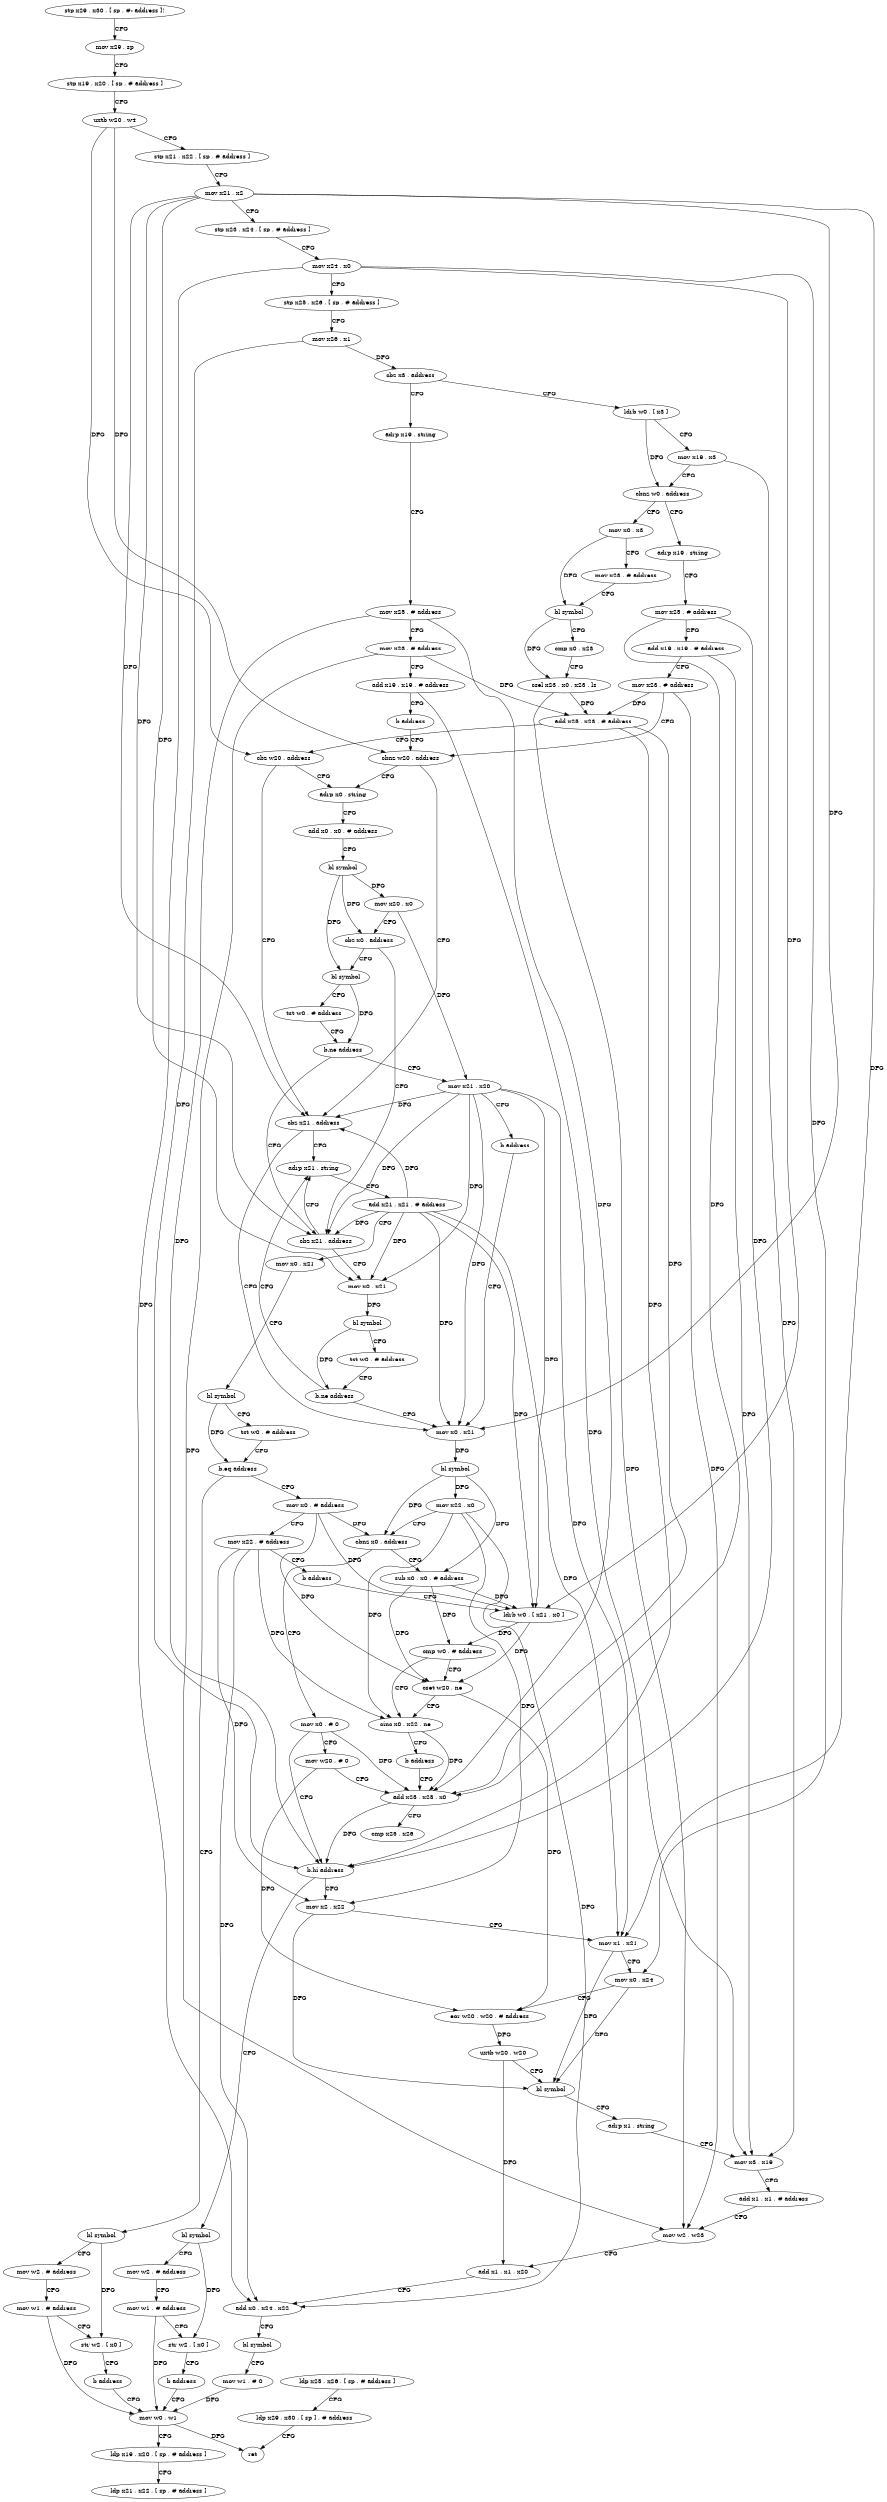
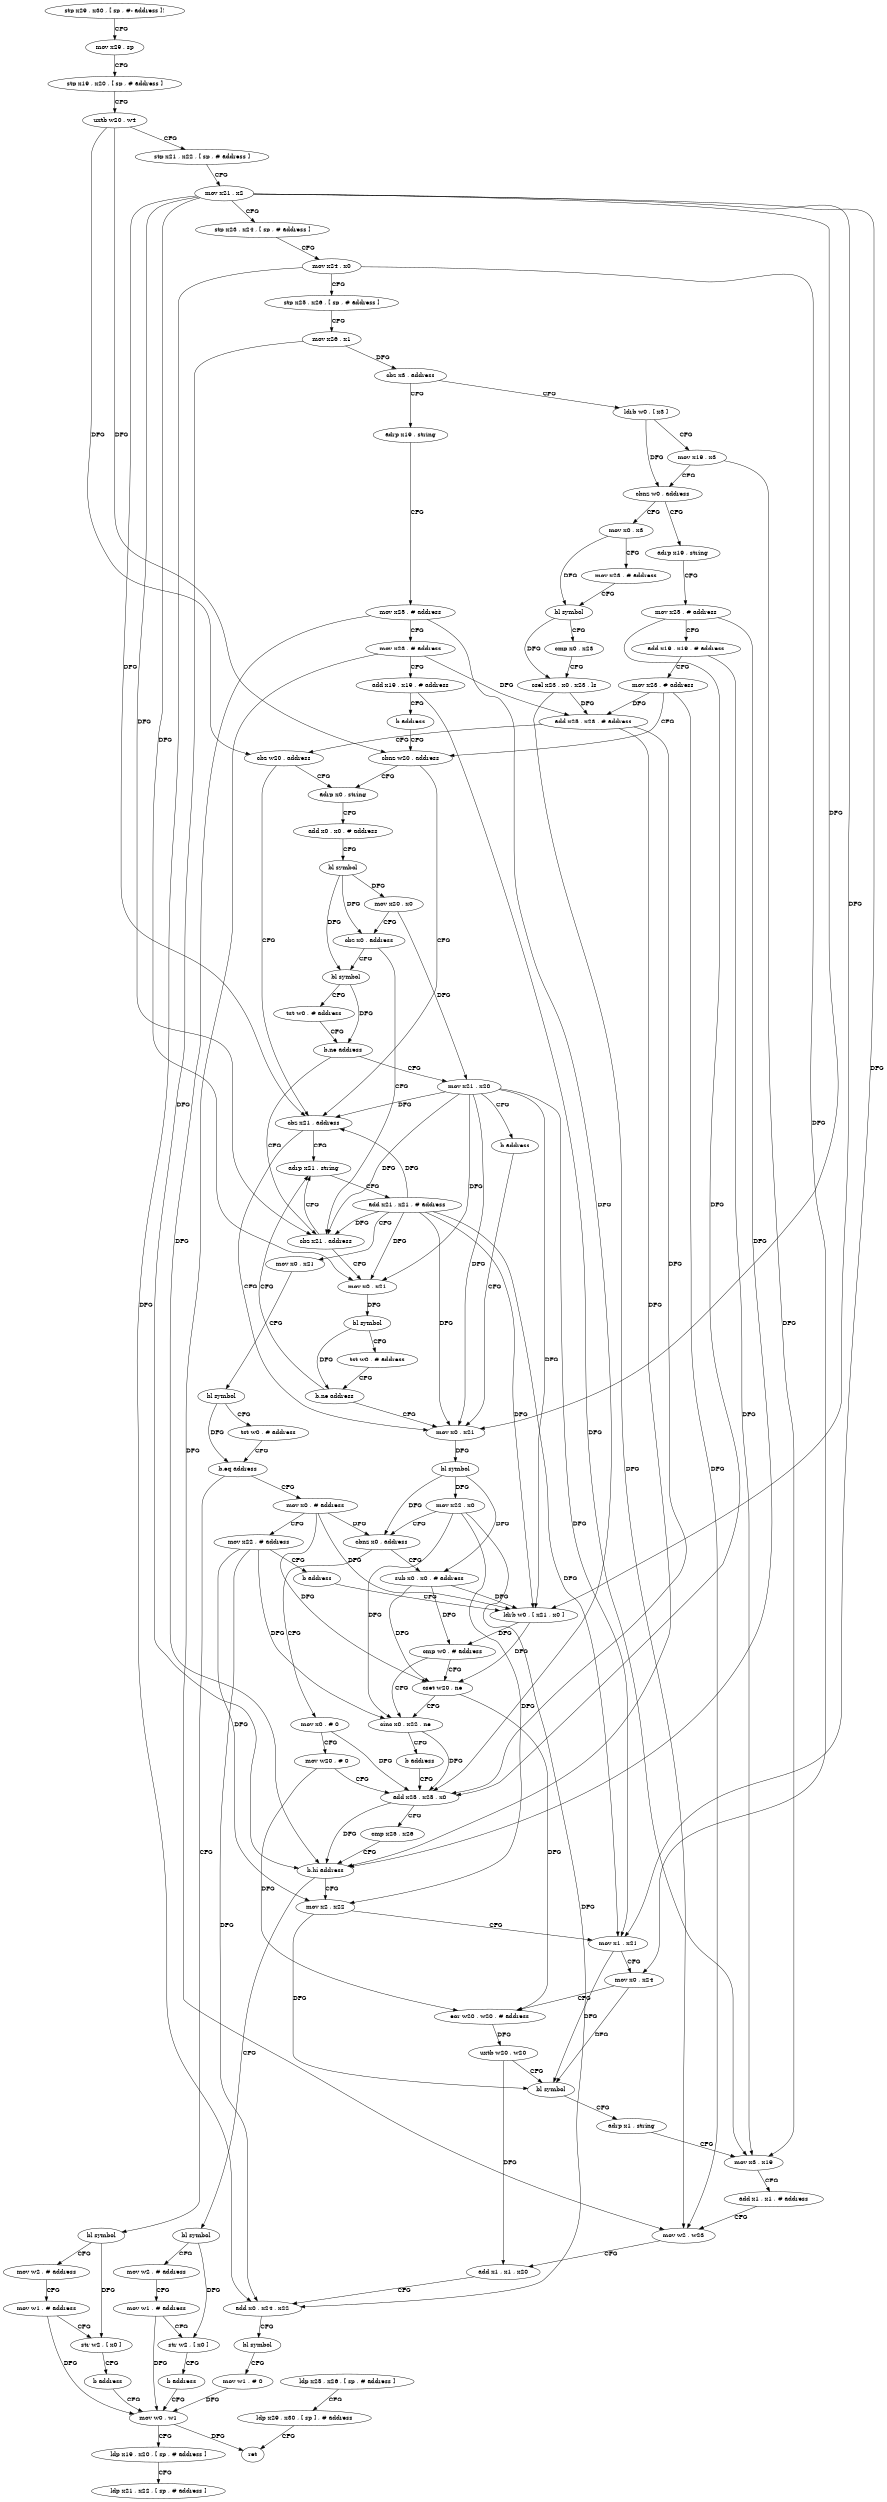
edge "mov x24 , x0" -> "ldrb w0 , [ x21 , x0 ]": now "mov x21 , x2" -> "ldrb w0 , [ x21 , x0 ]"
edge "mov x0 , # 0" -> "b.hi address": now "cmp x25 , x26" -> "b.hi address"
